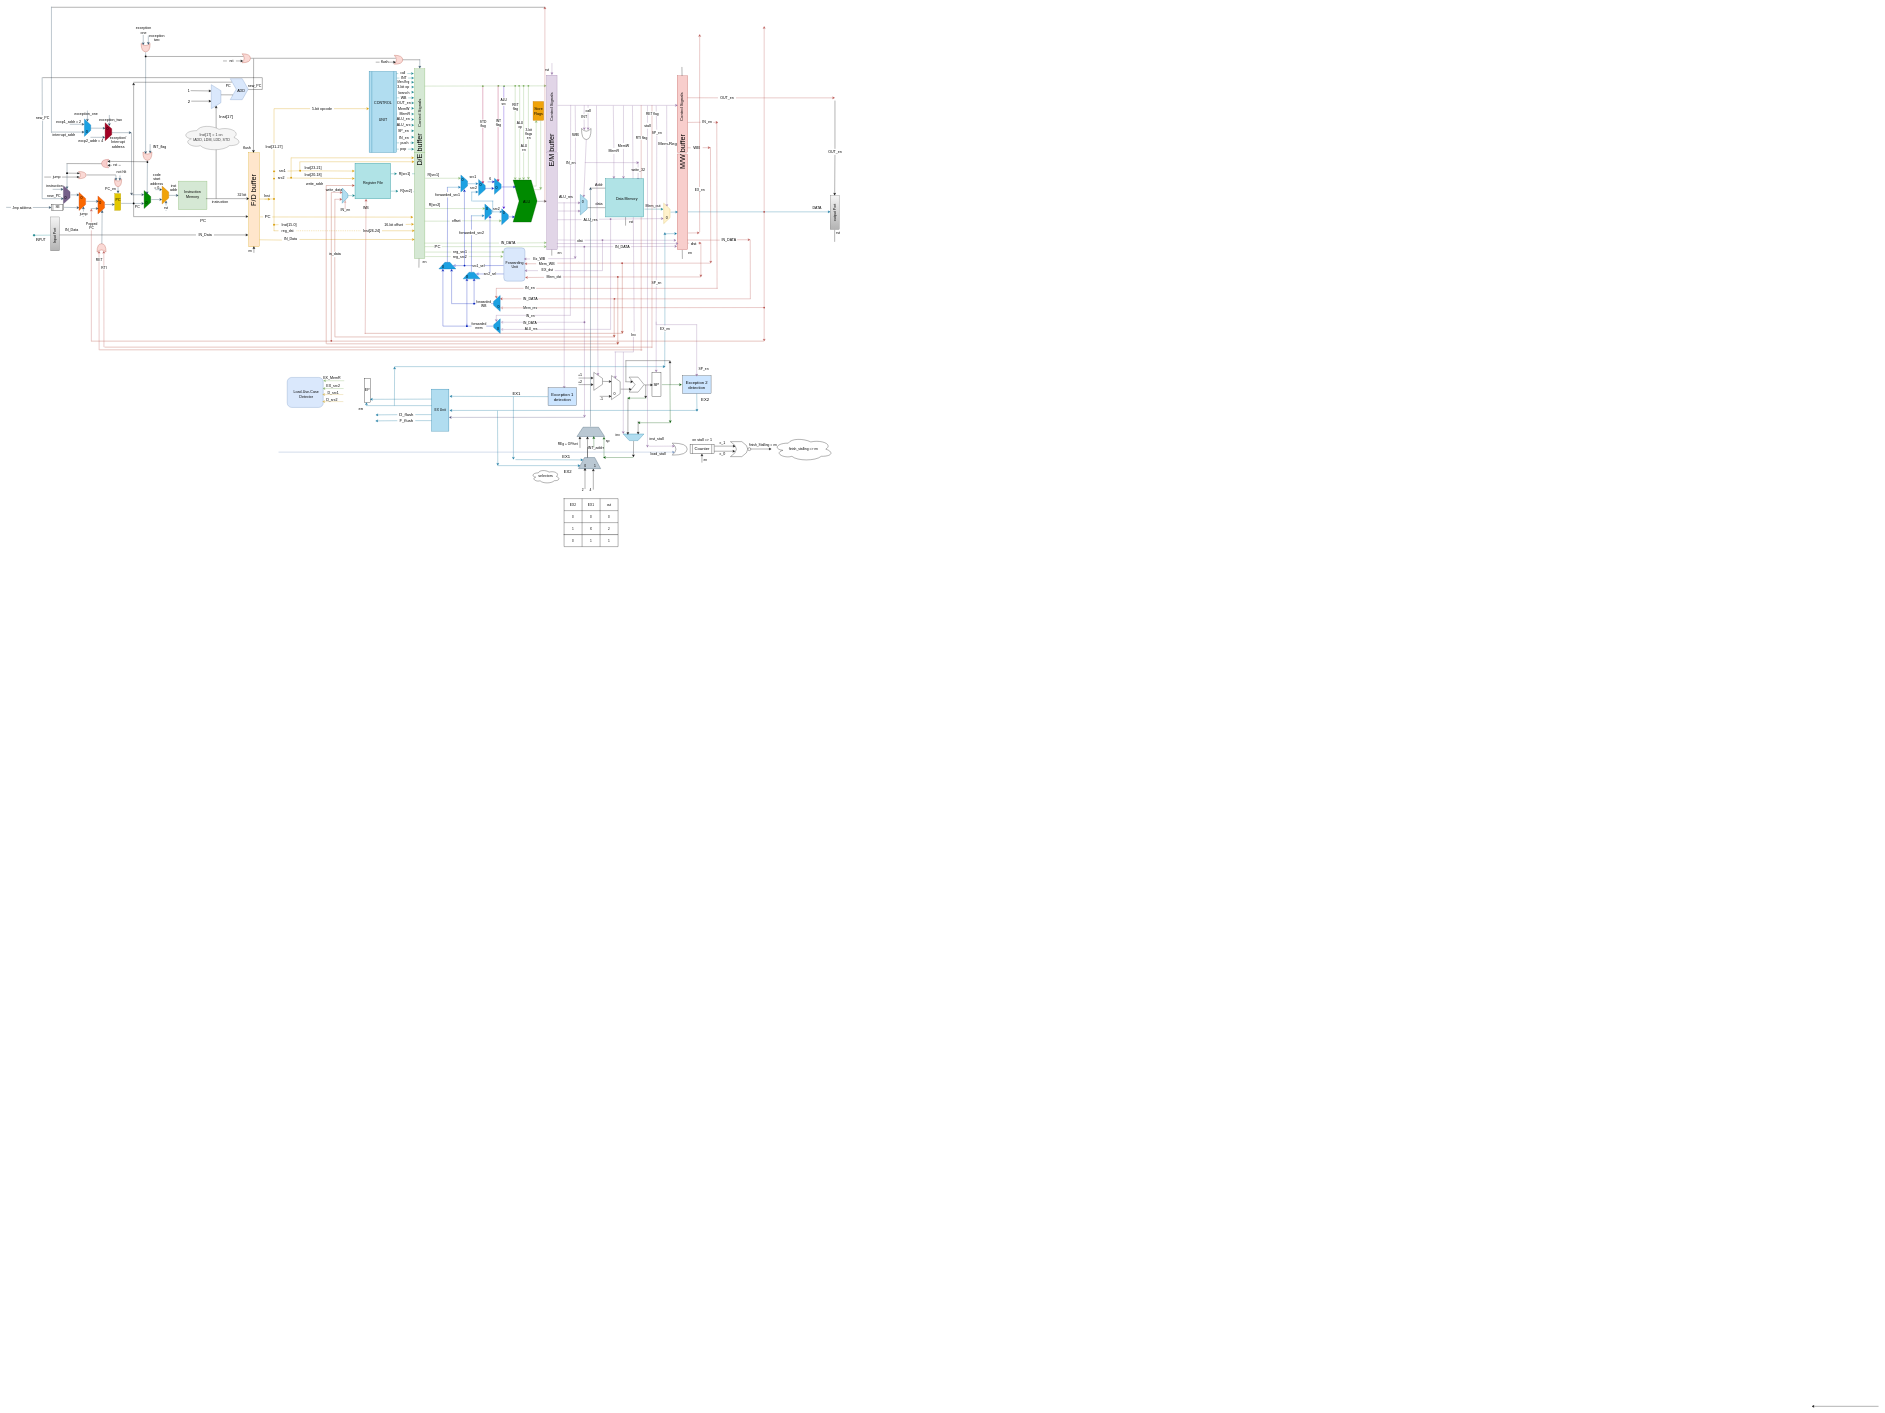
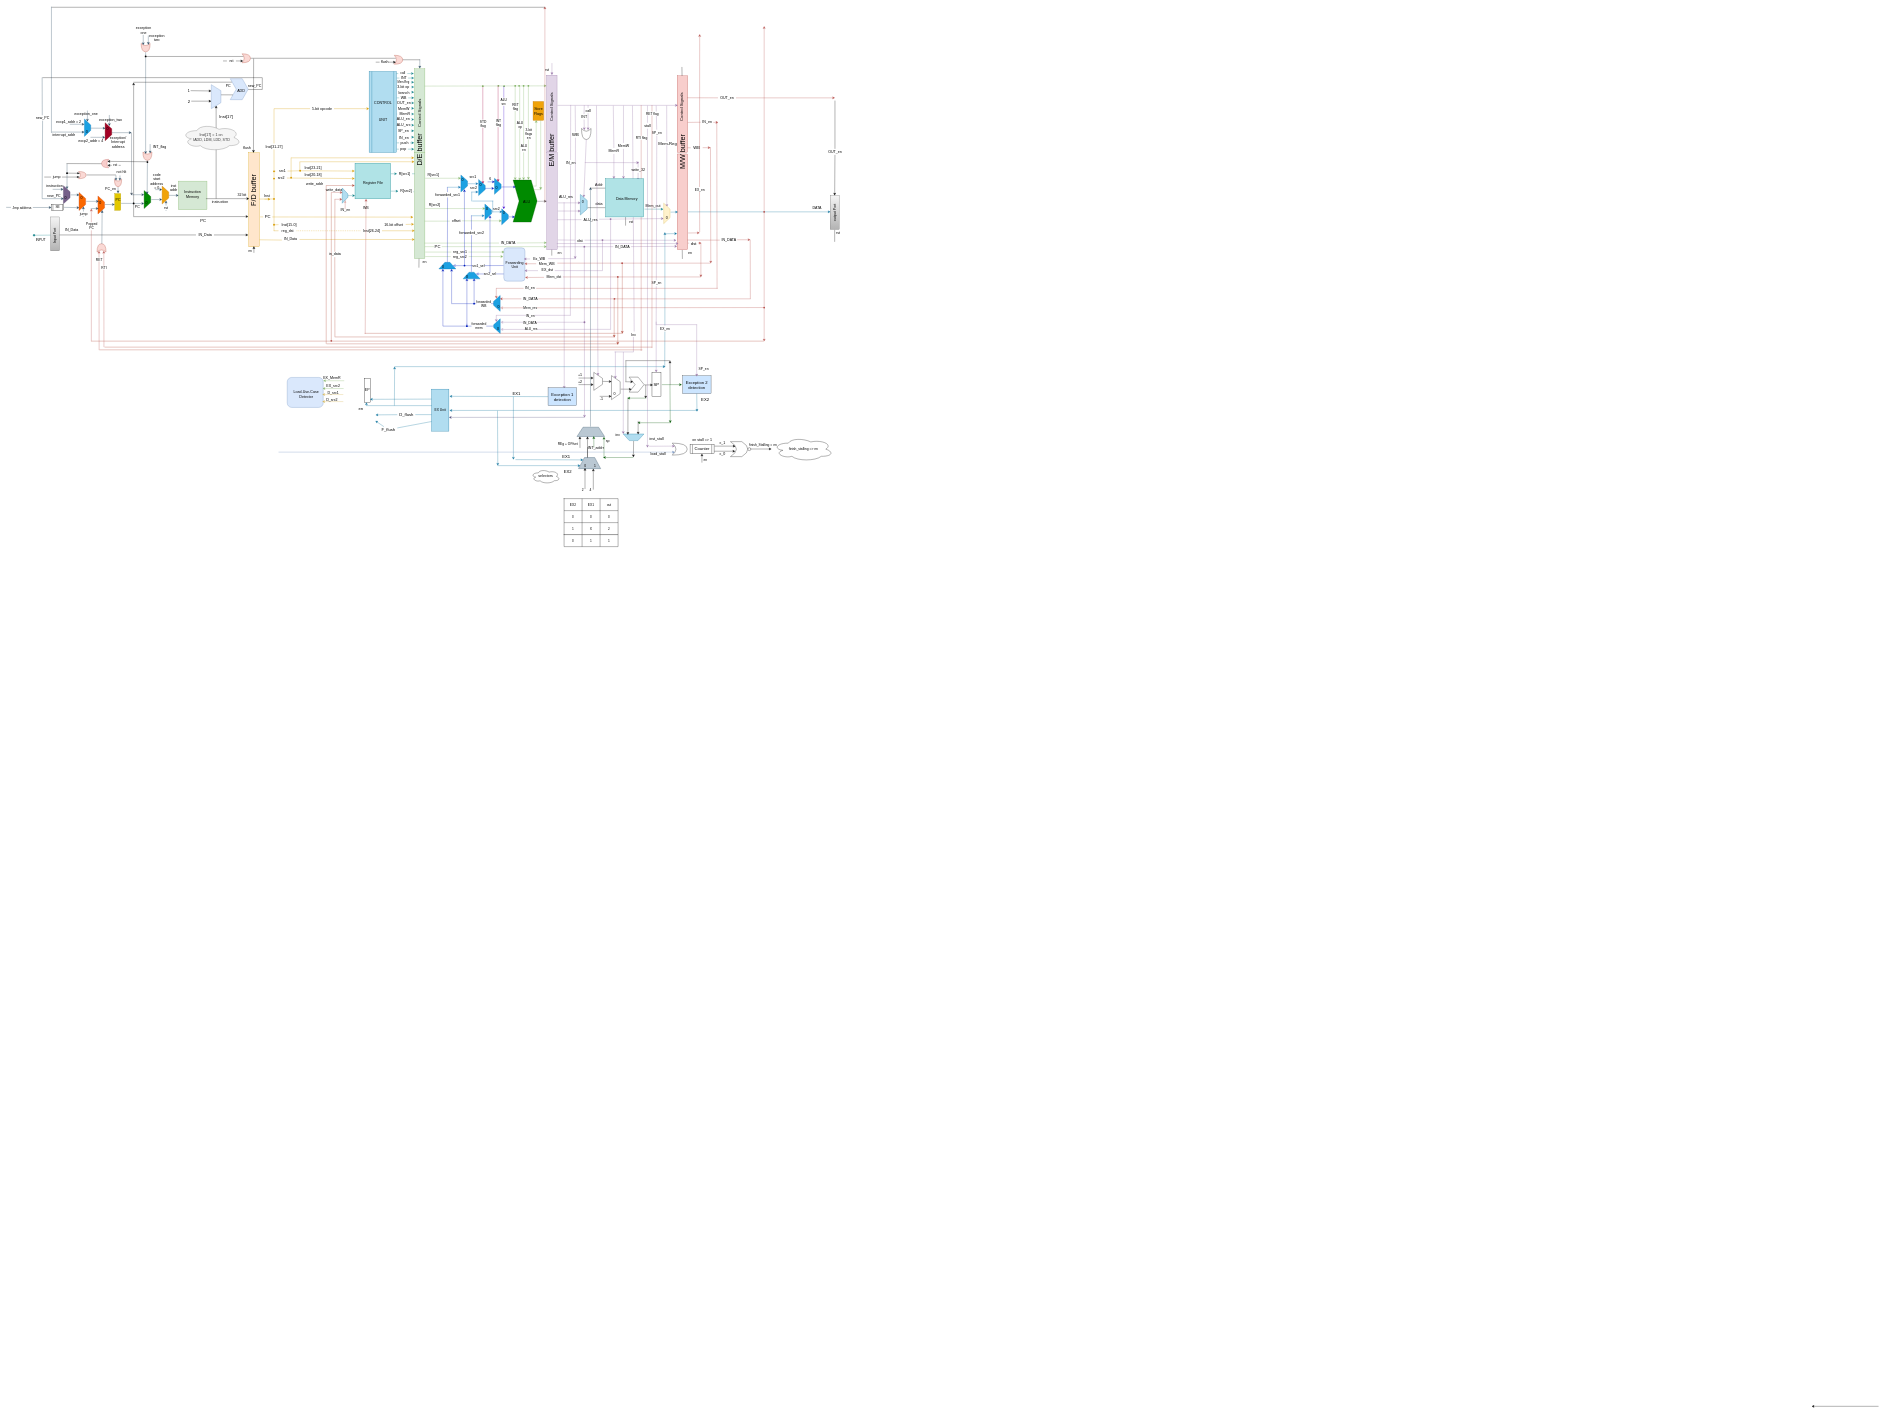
node "F_flush": moved (406, 420) -> (388, 429)
